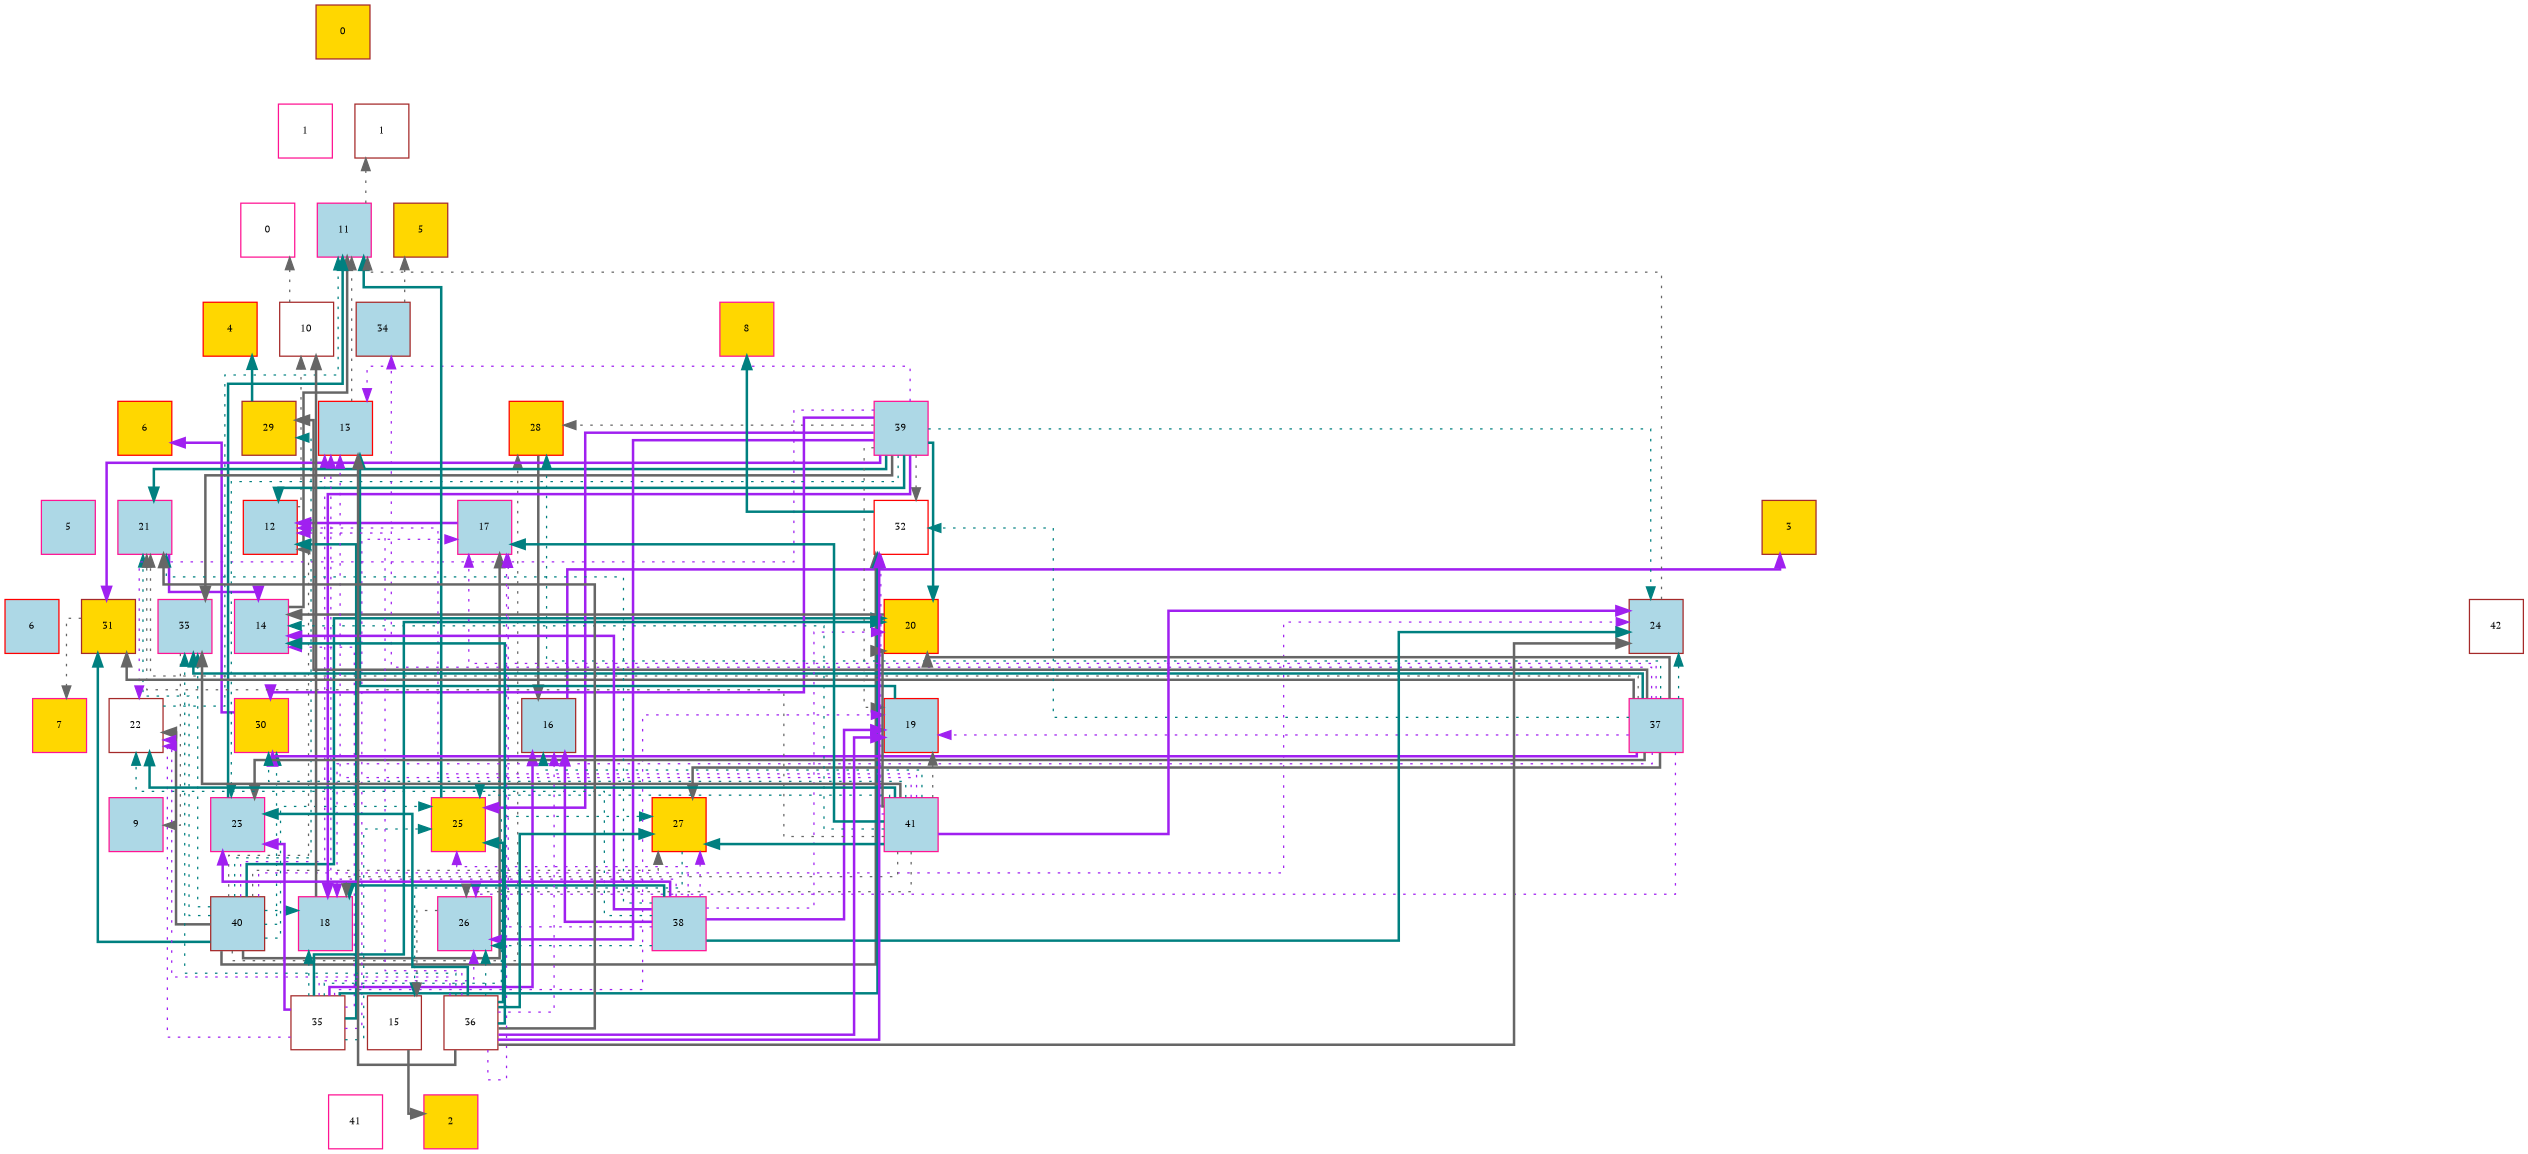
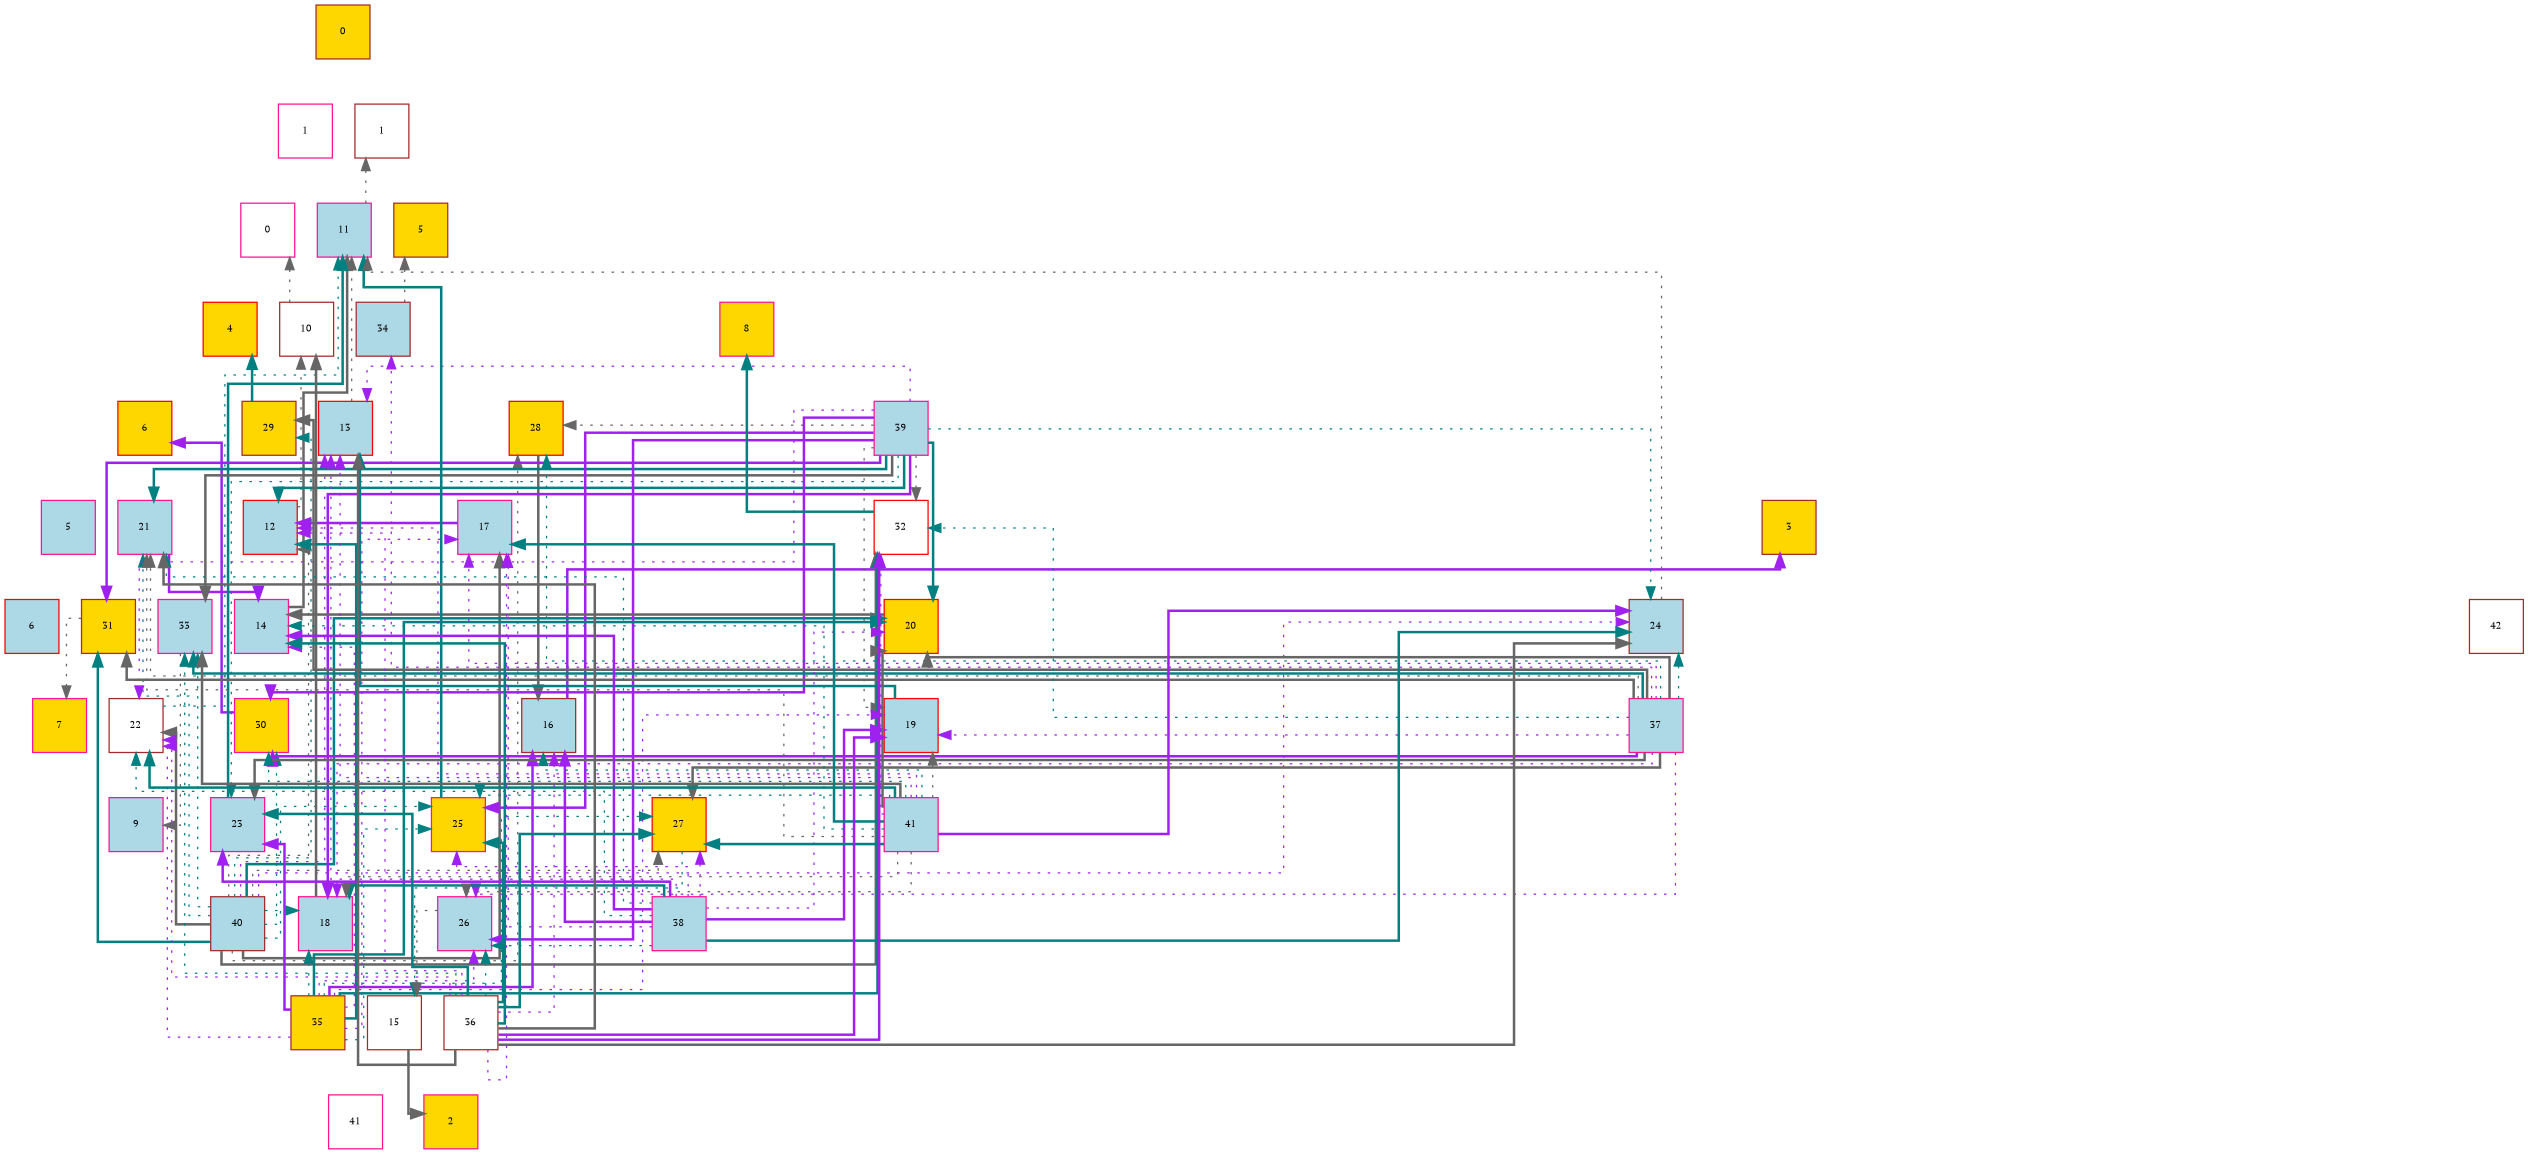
node "35": fillcolor white -> gold
